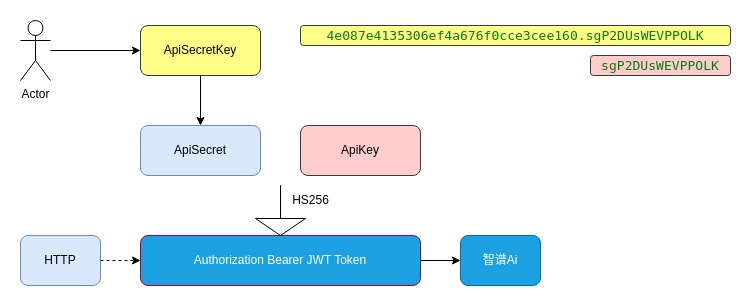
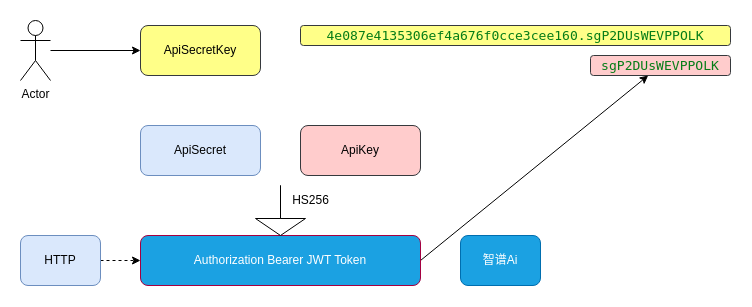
edge "ApiSecretKey" -> "ApiSecret": removed
edge "Authorization Bearer JWT Token" -> "智谱Ai": now "Authorization Bearer JWT Token" -> "sgP2DUsWEVPPOLK"
